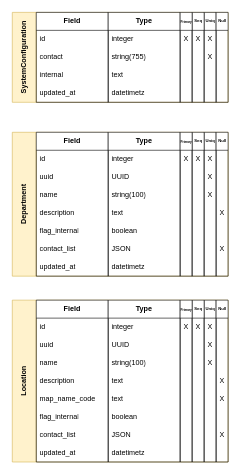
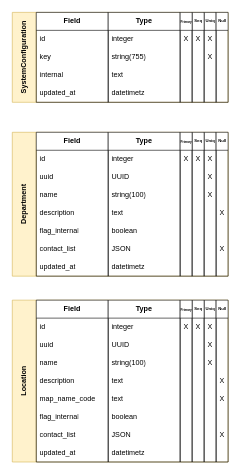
node "contact": label "contact" -> "key"
